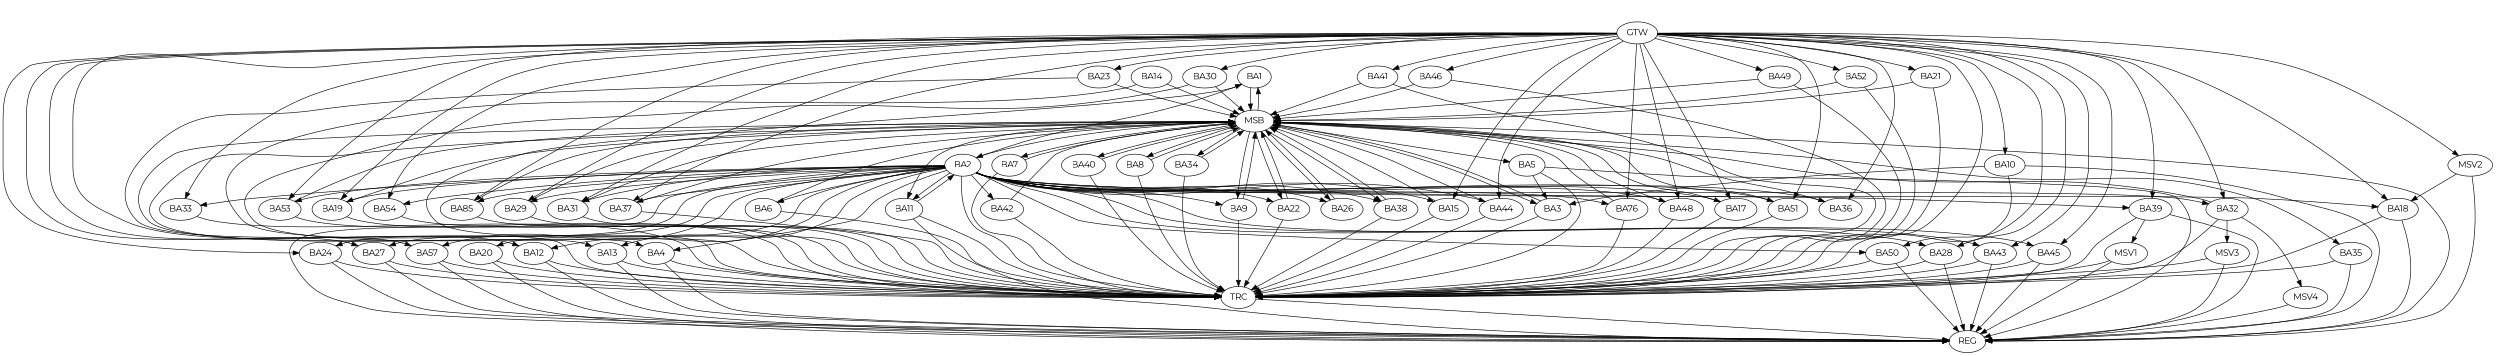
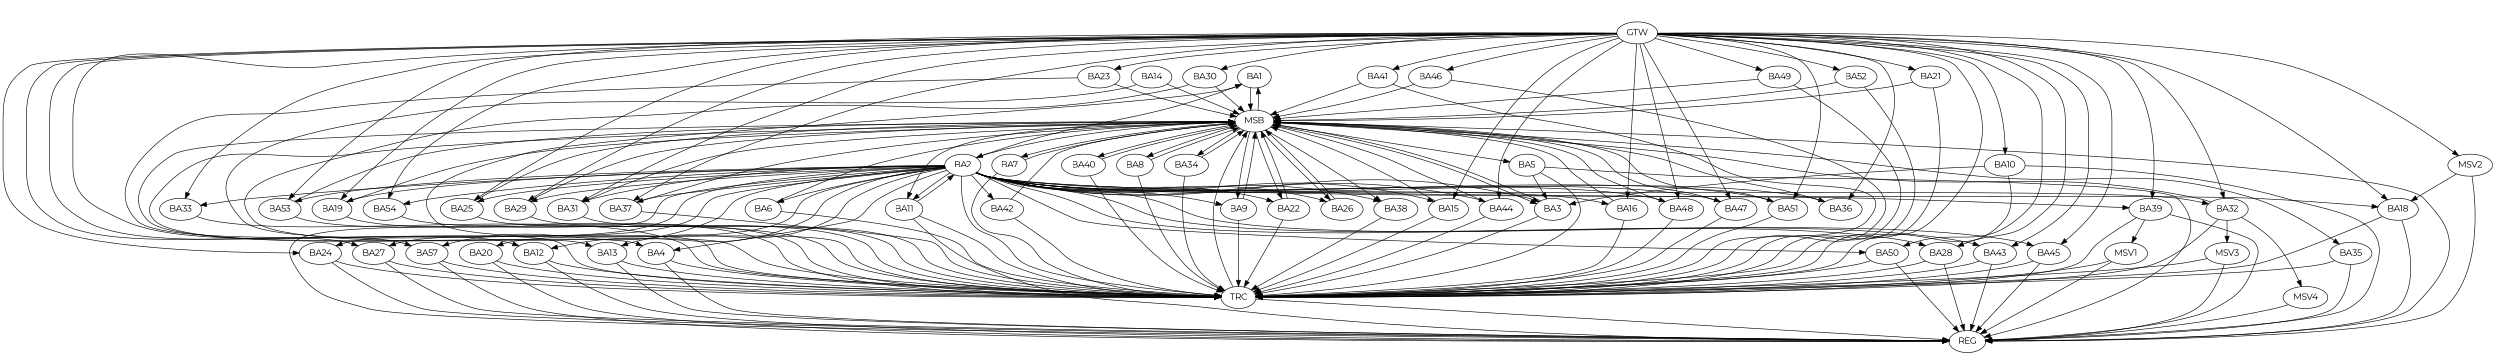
edge "BA38" -> "MSB": now "TRC" -> "MSB"
edge "BA2" -> "BA3": added
node "BA85": label "BA85" -> "BA25"
node "BA76": label "BA76" -> "BA16"
node "BA17": label "BA17" -> "BA47"
